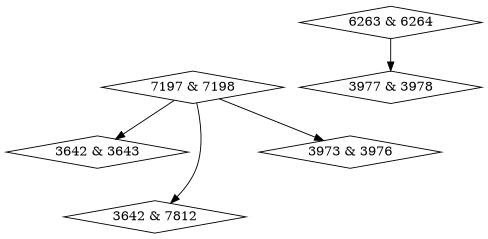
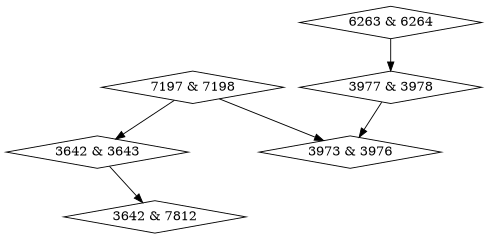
edge "3977 & 3978" -> "3973 & 3976": added
edge "7197 & 7198" -> "3642 & 7812": now "3642 & 3643" -> "3642 & 7812"
